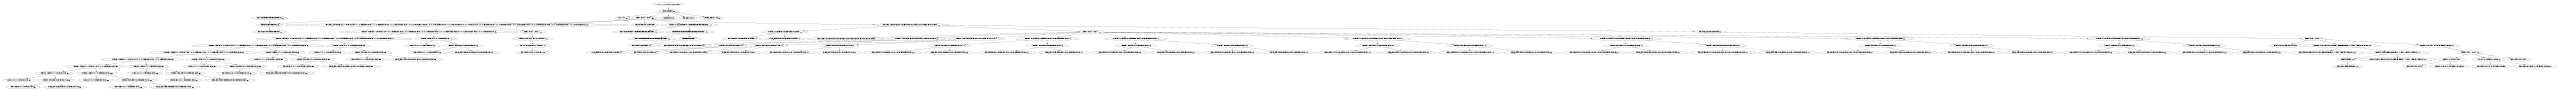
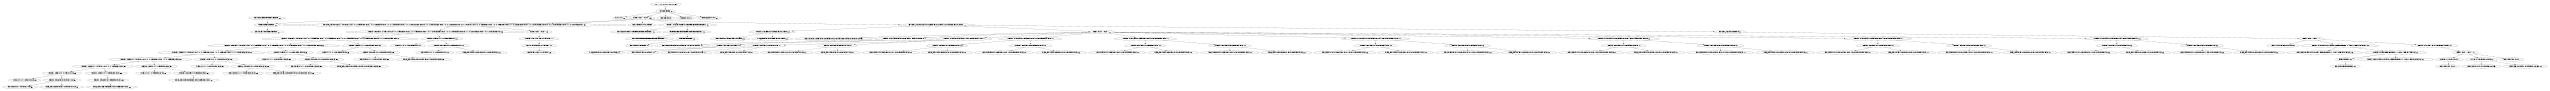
node "(<operator>.alloc,new BuildException(message))": removed
node "(LITERAL,null,null != specificationVersion)": removed
node "(IDENTIFIER,this,null != specificationVendor)": removed
node "(IDENTIFIER,this,null != specificationVersion)": removed
